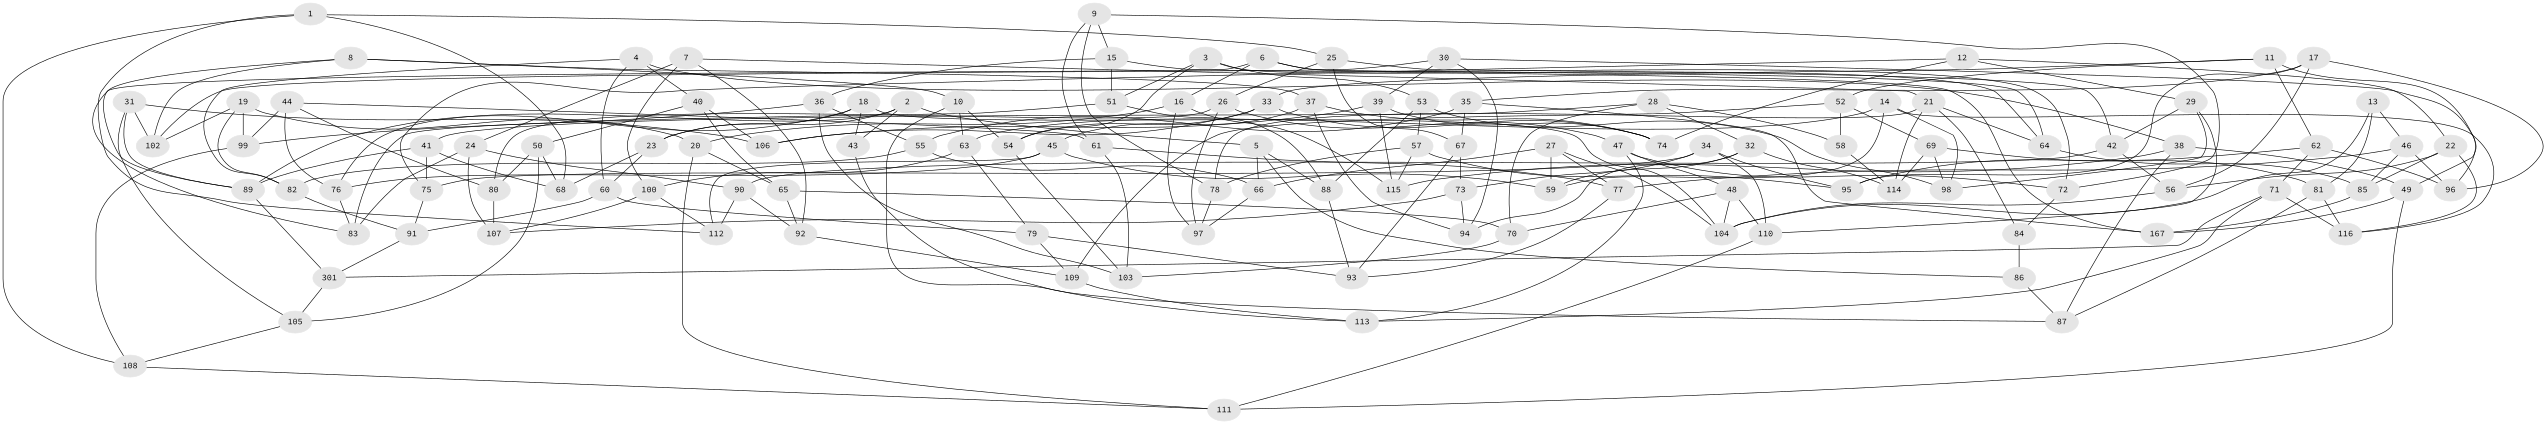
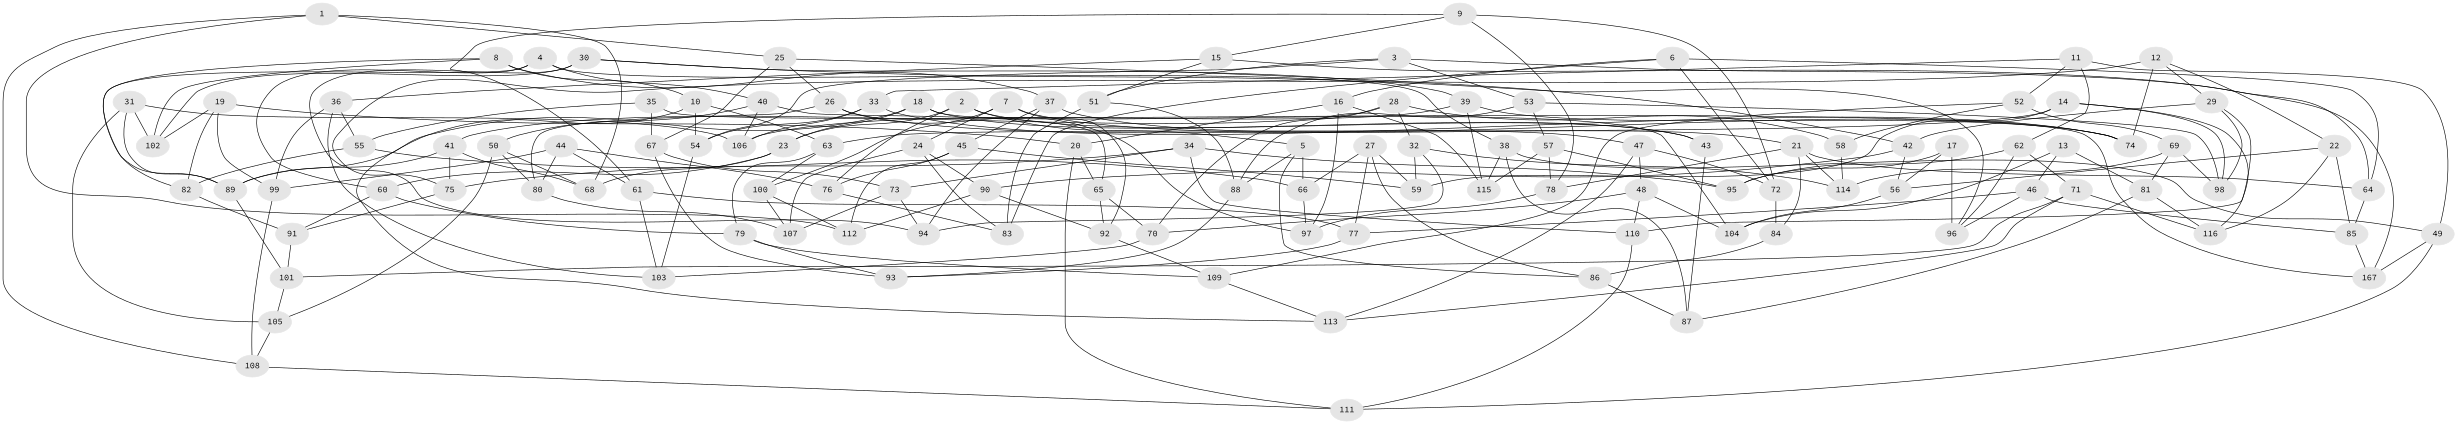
edge "17" -- "35": removed
edge "27" -- "104": now "27" -- "86"
node "301": label "301" -> "101"
